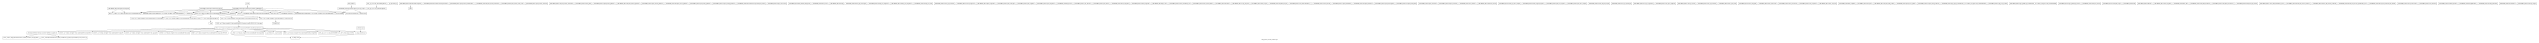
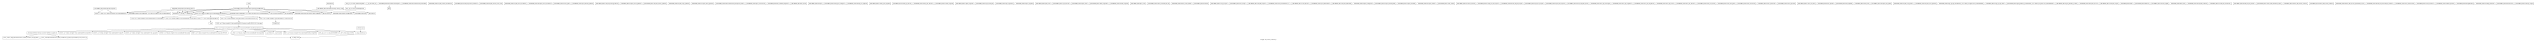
node "_ZN9LAMMPS_NS3Fix9max_alphaEPd": added
node "_ZN9LAMMPS_NS3FixC2EPNS_6LAMMPSEiPPc": added
